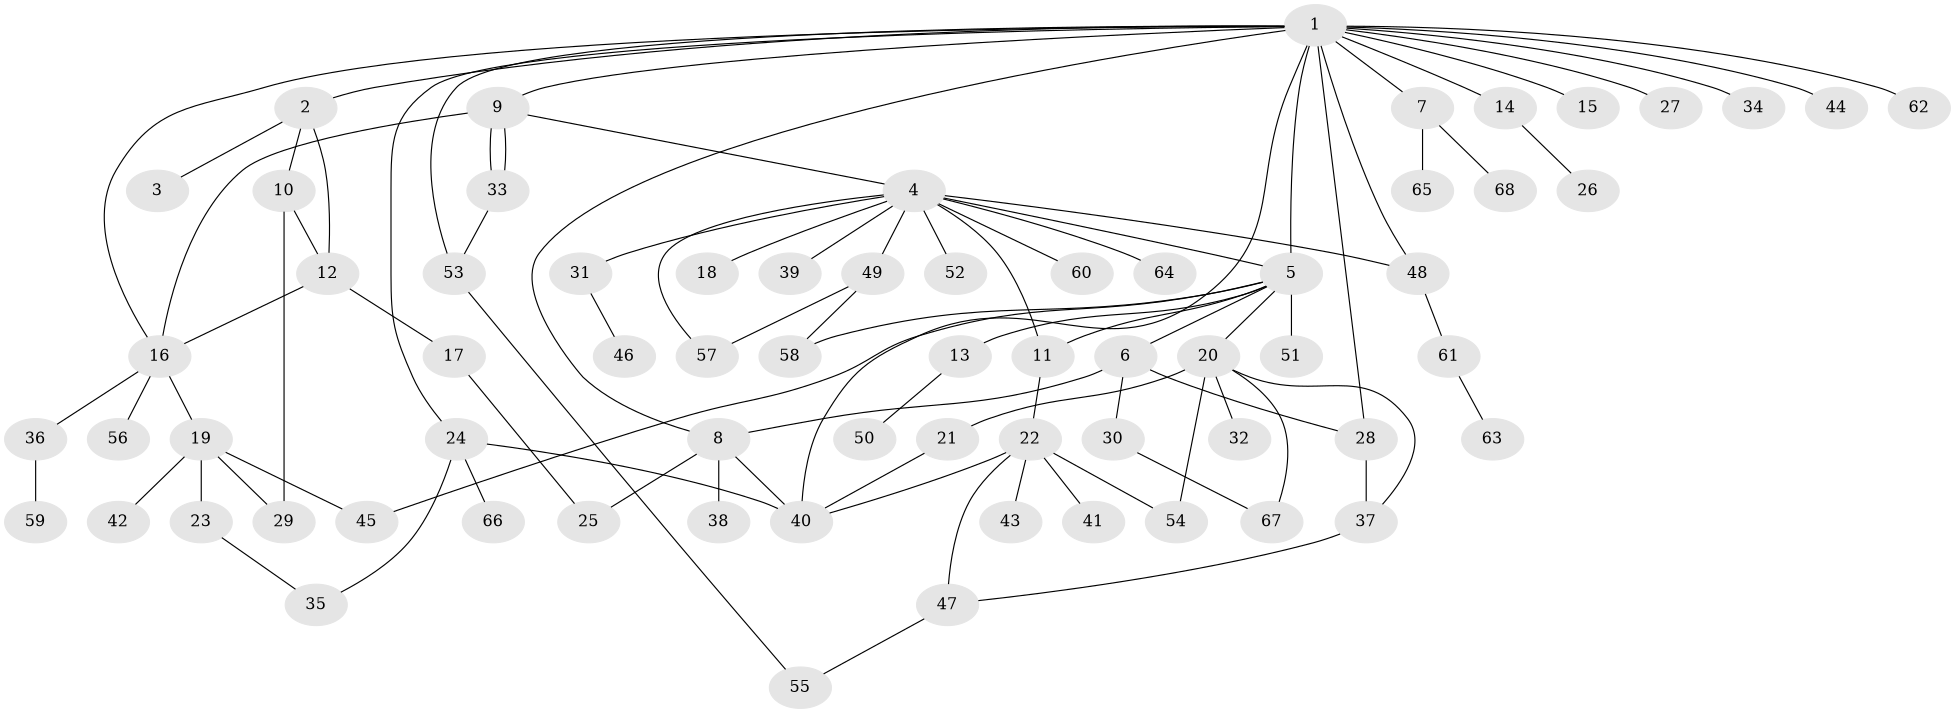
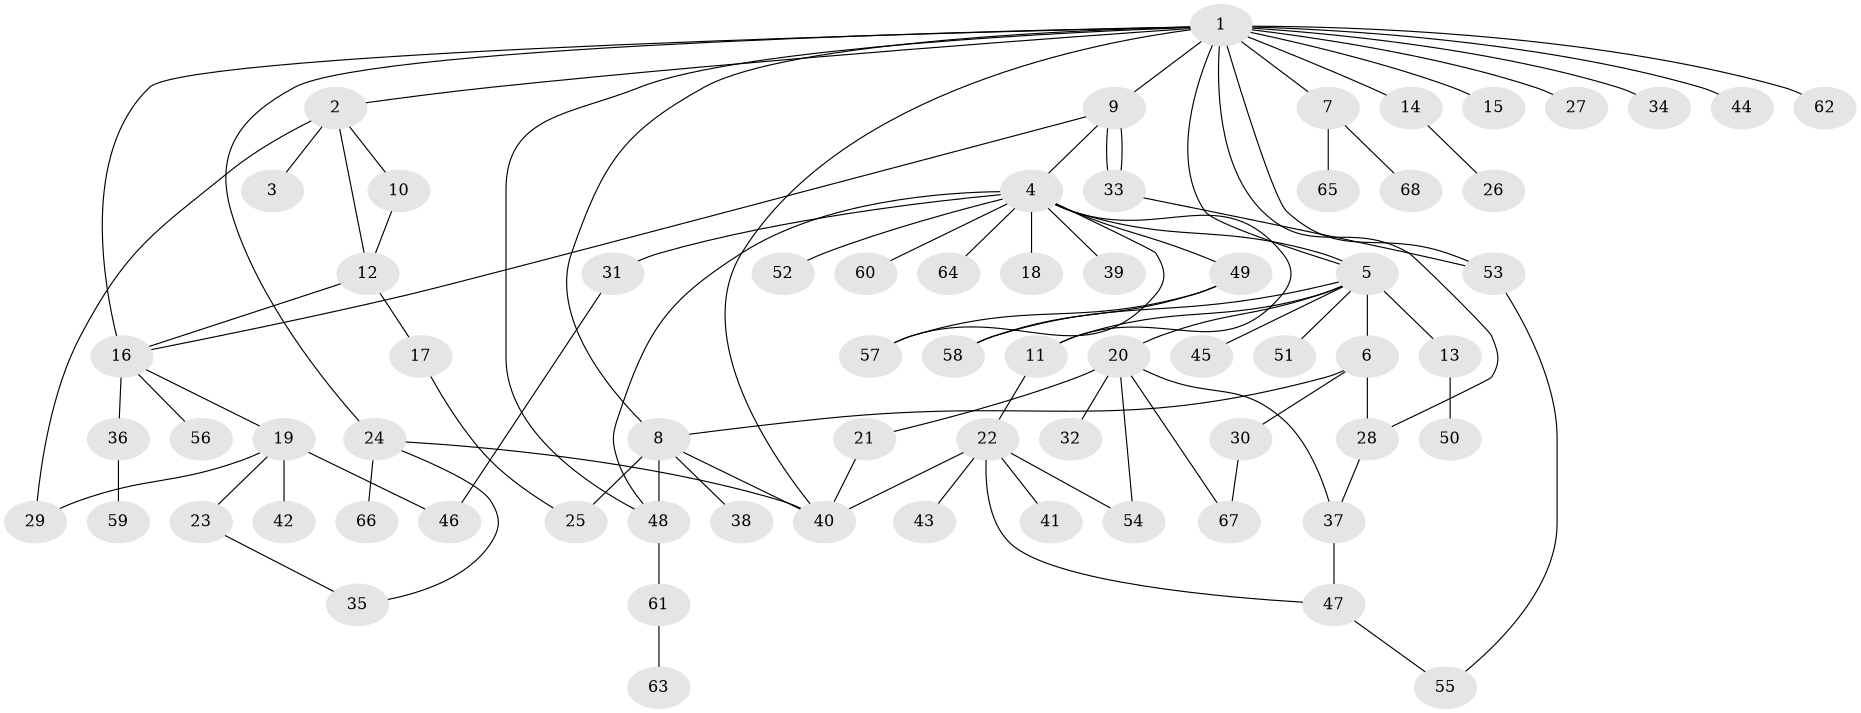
edge "10" -- "29": now "2" -- "29"
edge "19" -- "45": now "19" -- "46"
edge "8" -- "48": added
